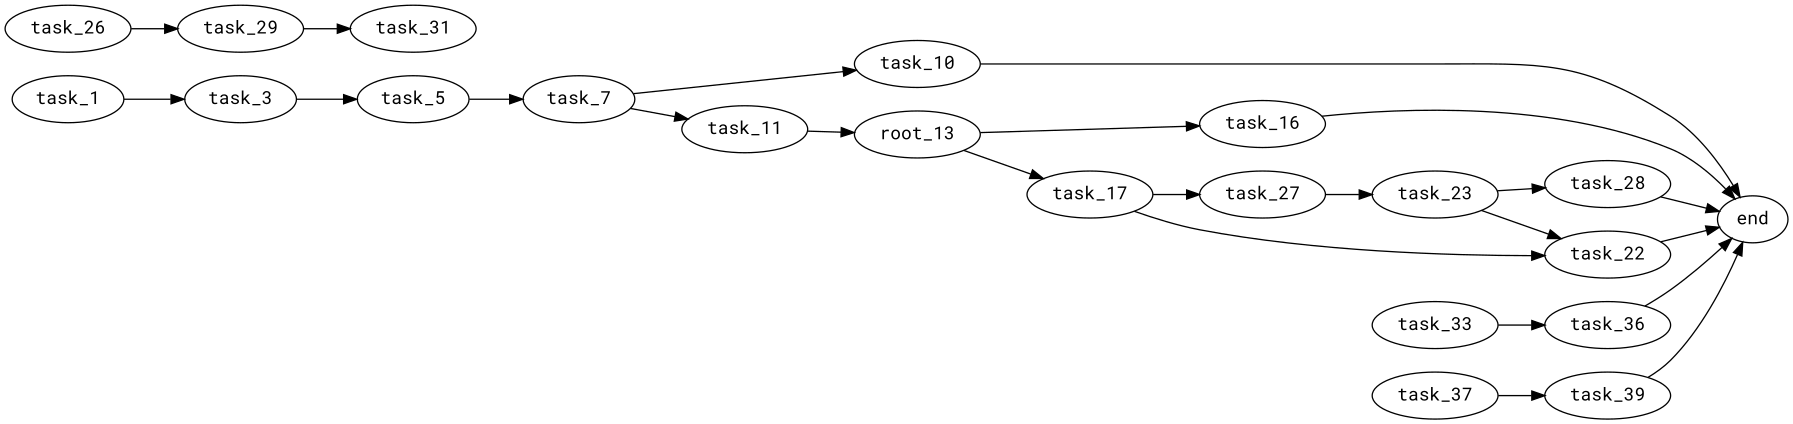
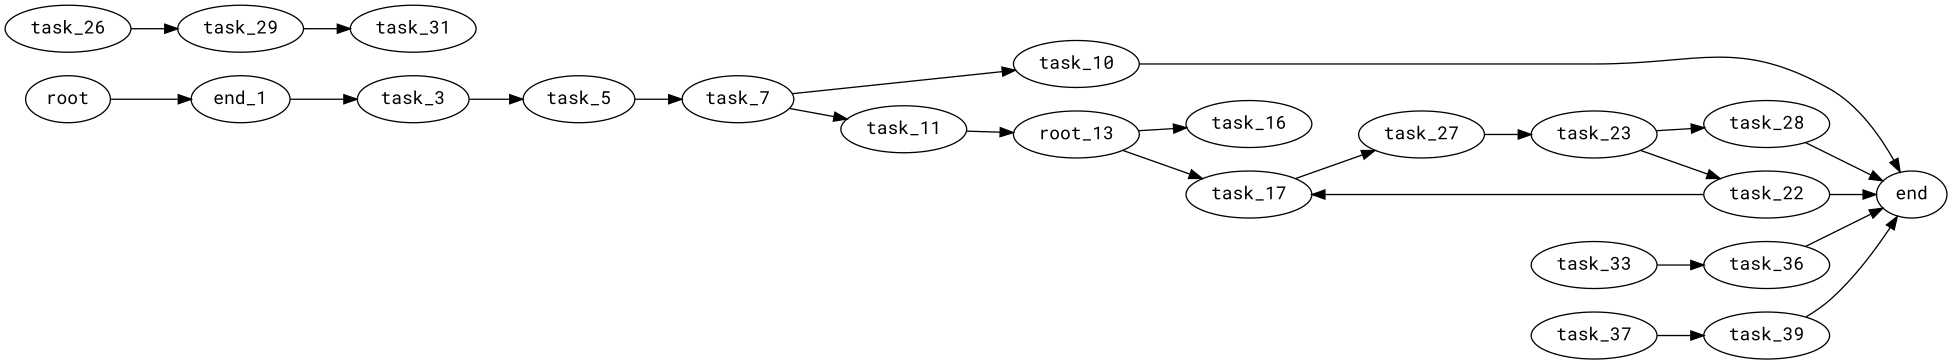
node "root": added
node "task_1": label "task_1" -> "end_1"
edge "task_16" -> "end": removed
edge "task_17" -> "task_22": reversed
